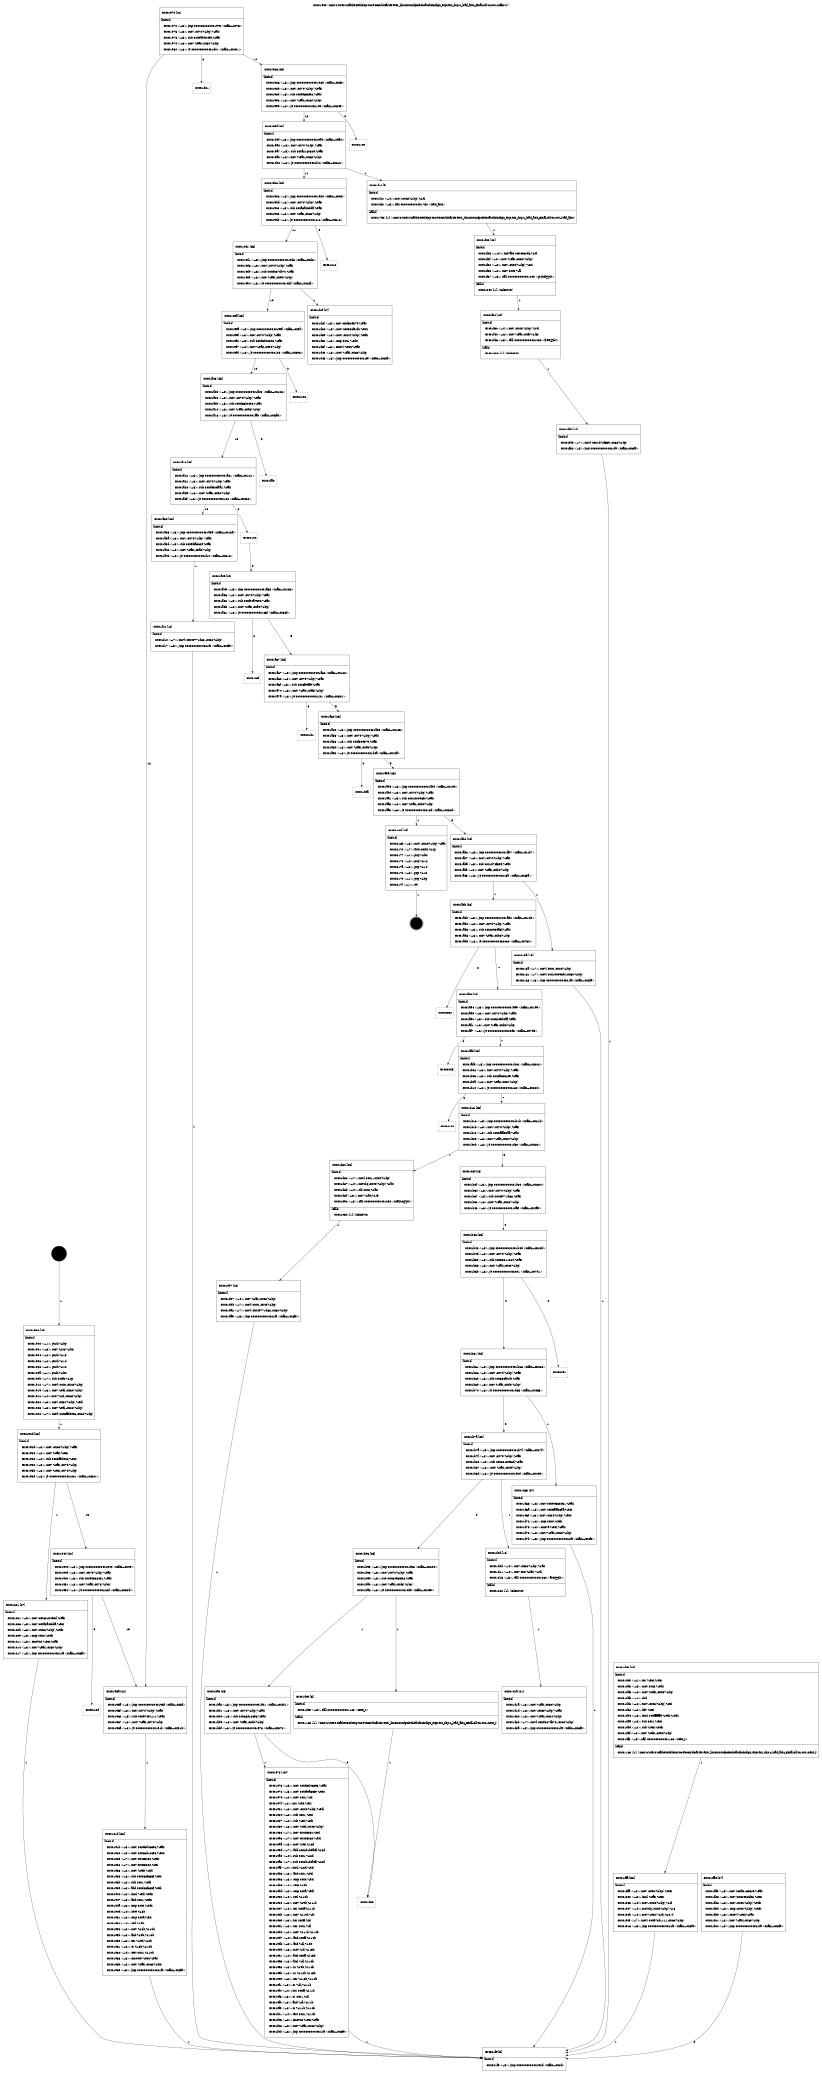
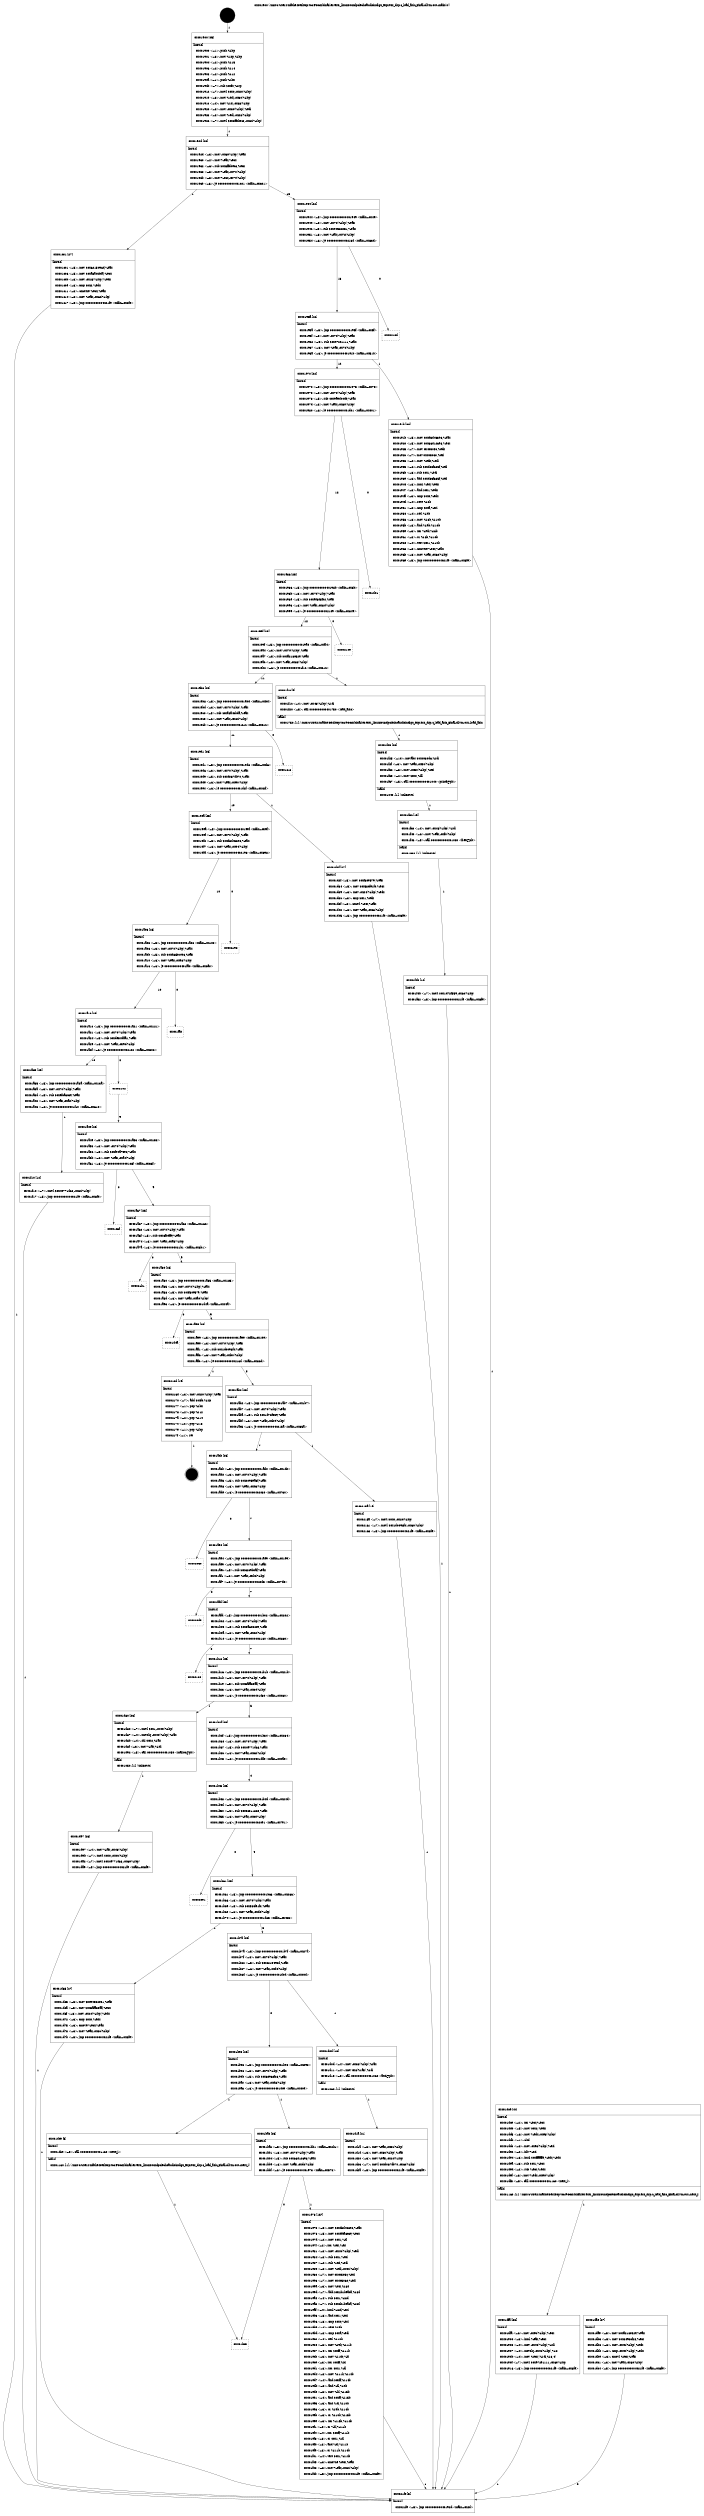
edge "0x401970 [22]" -> "0x40195a [22]": reversed
edge "0x401d2f [27]" -> "0x4021fe [5]": added, label "1"
